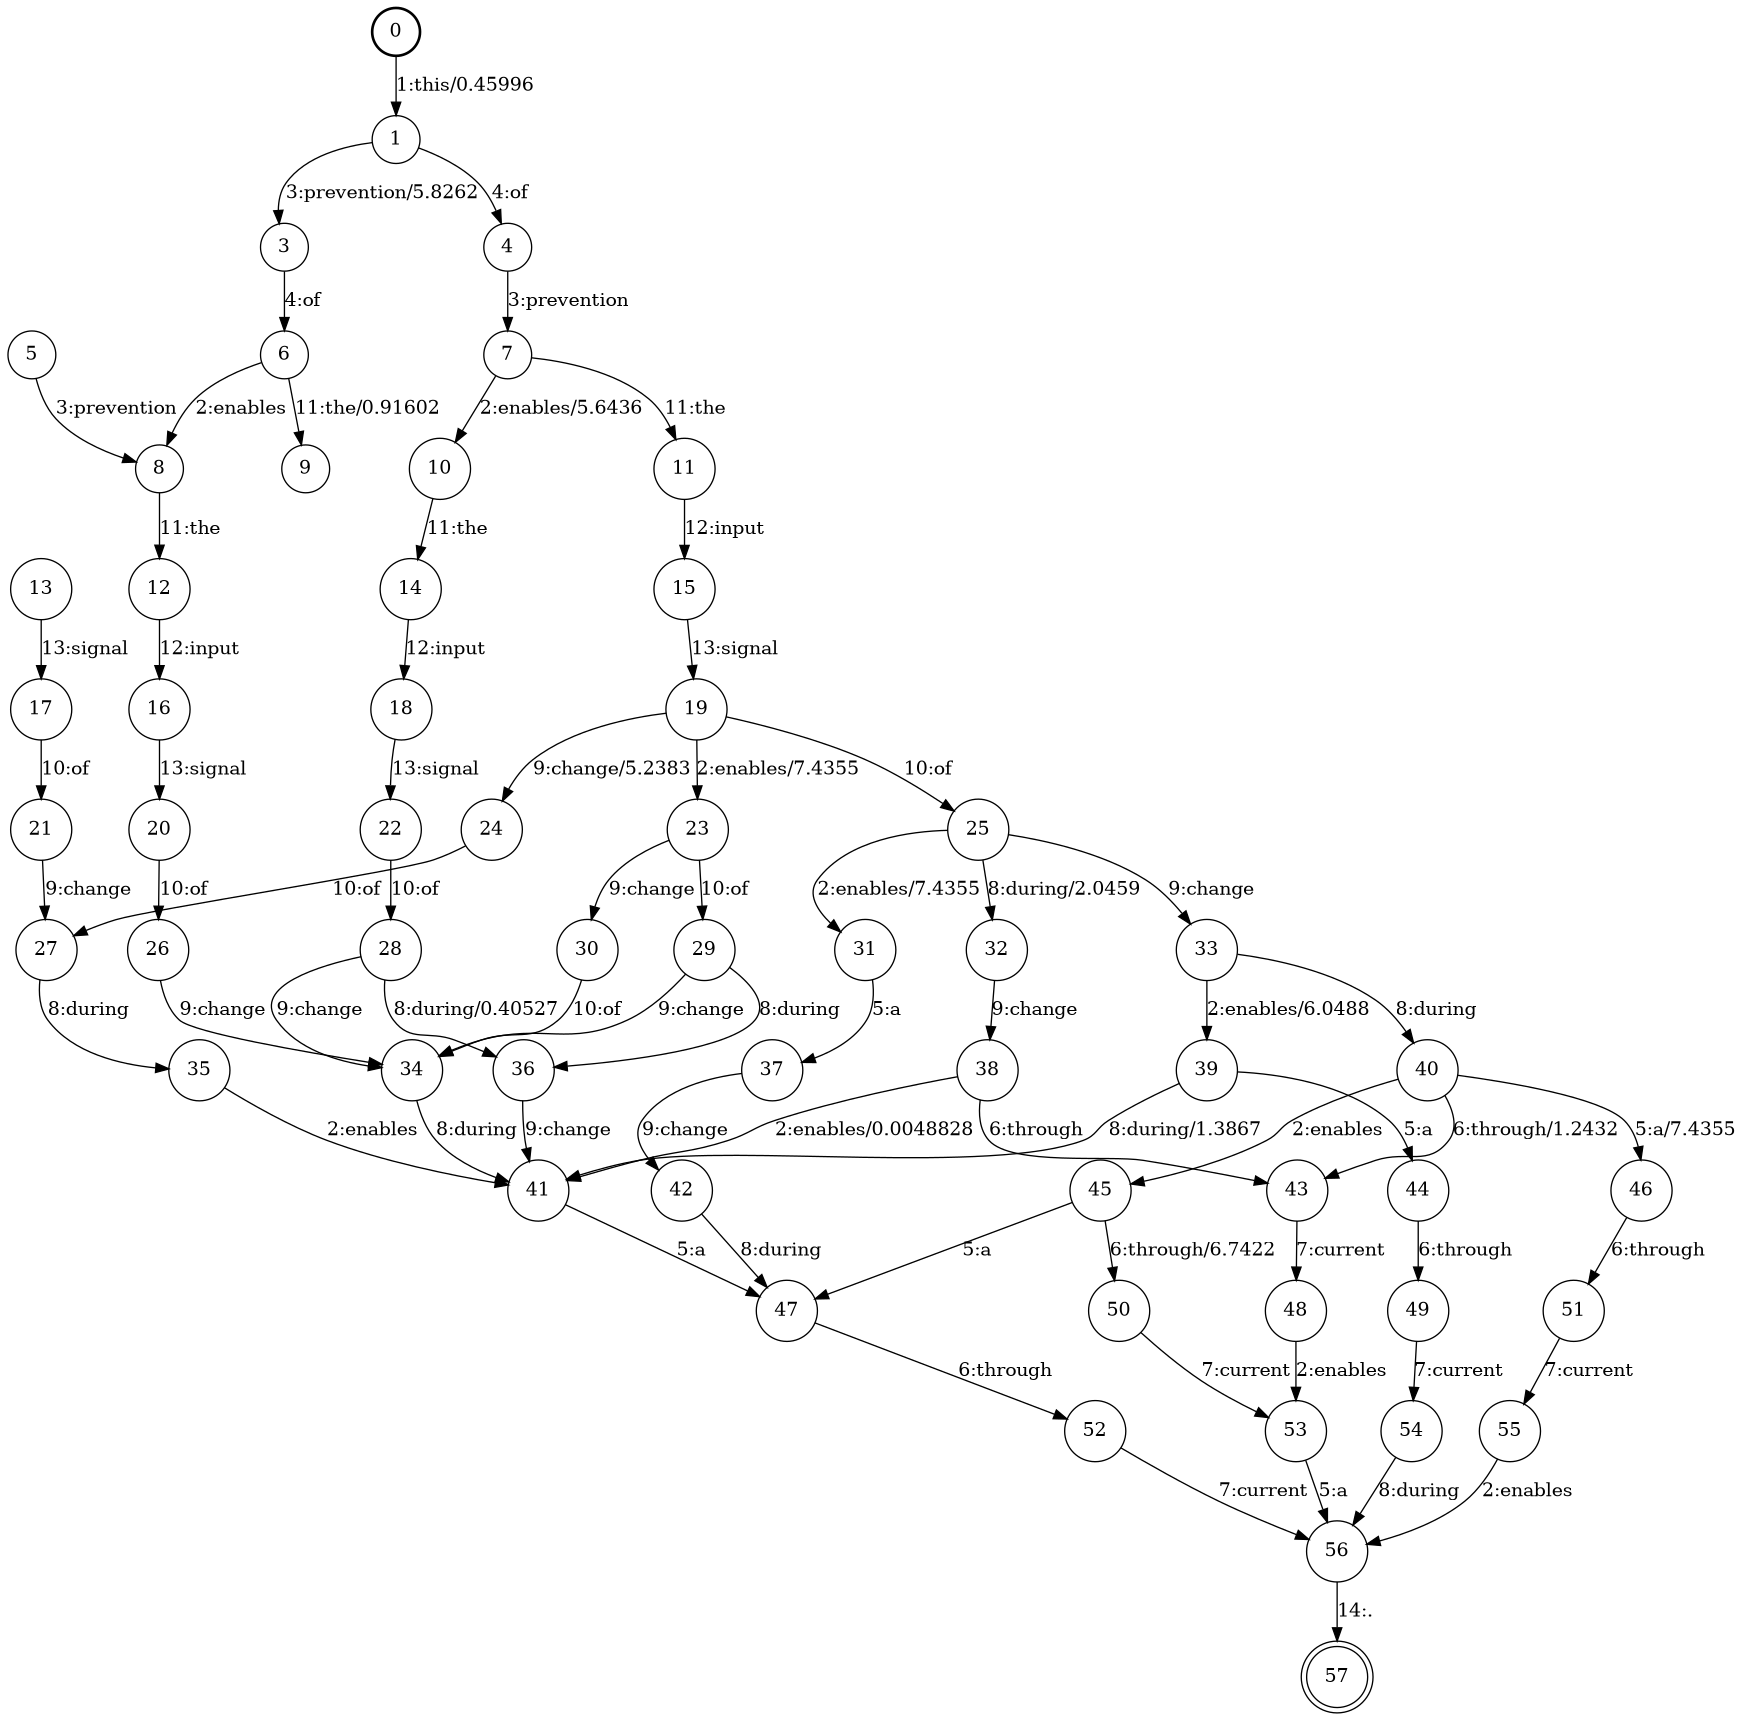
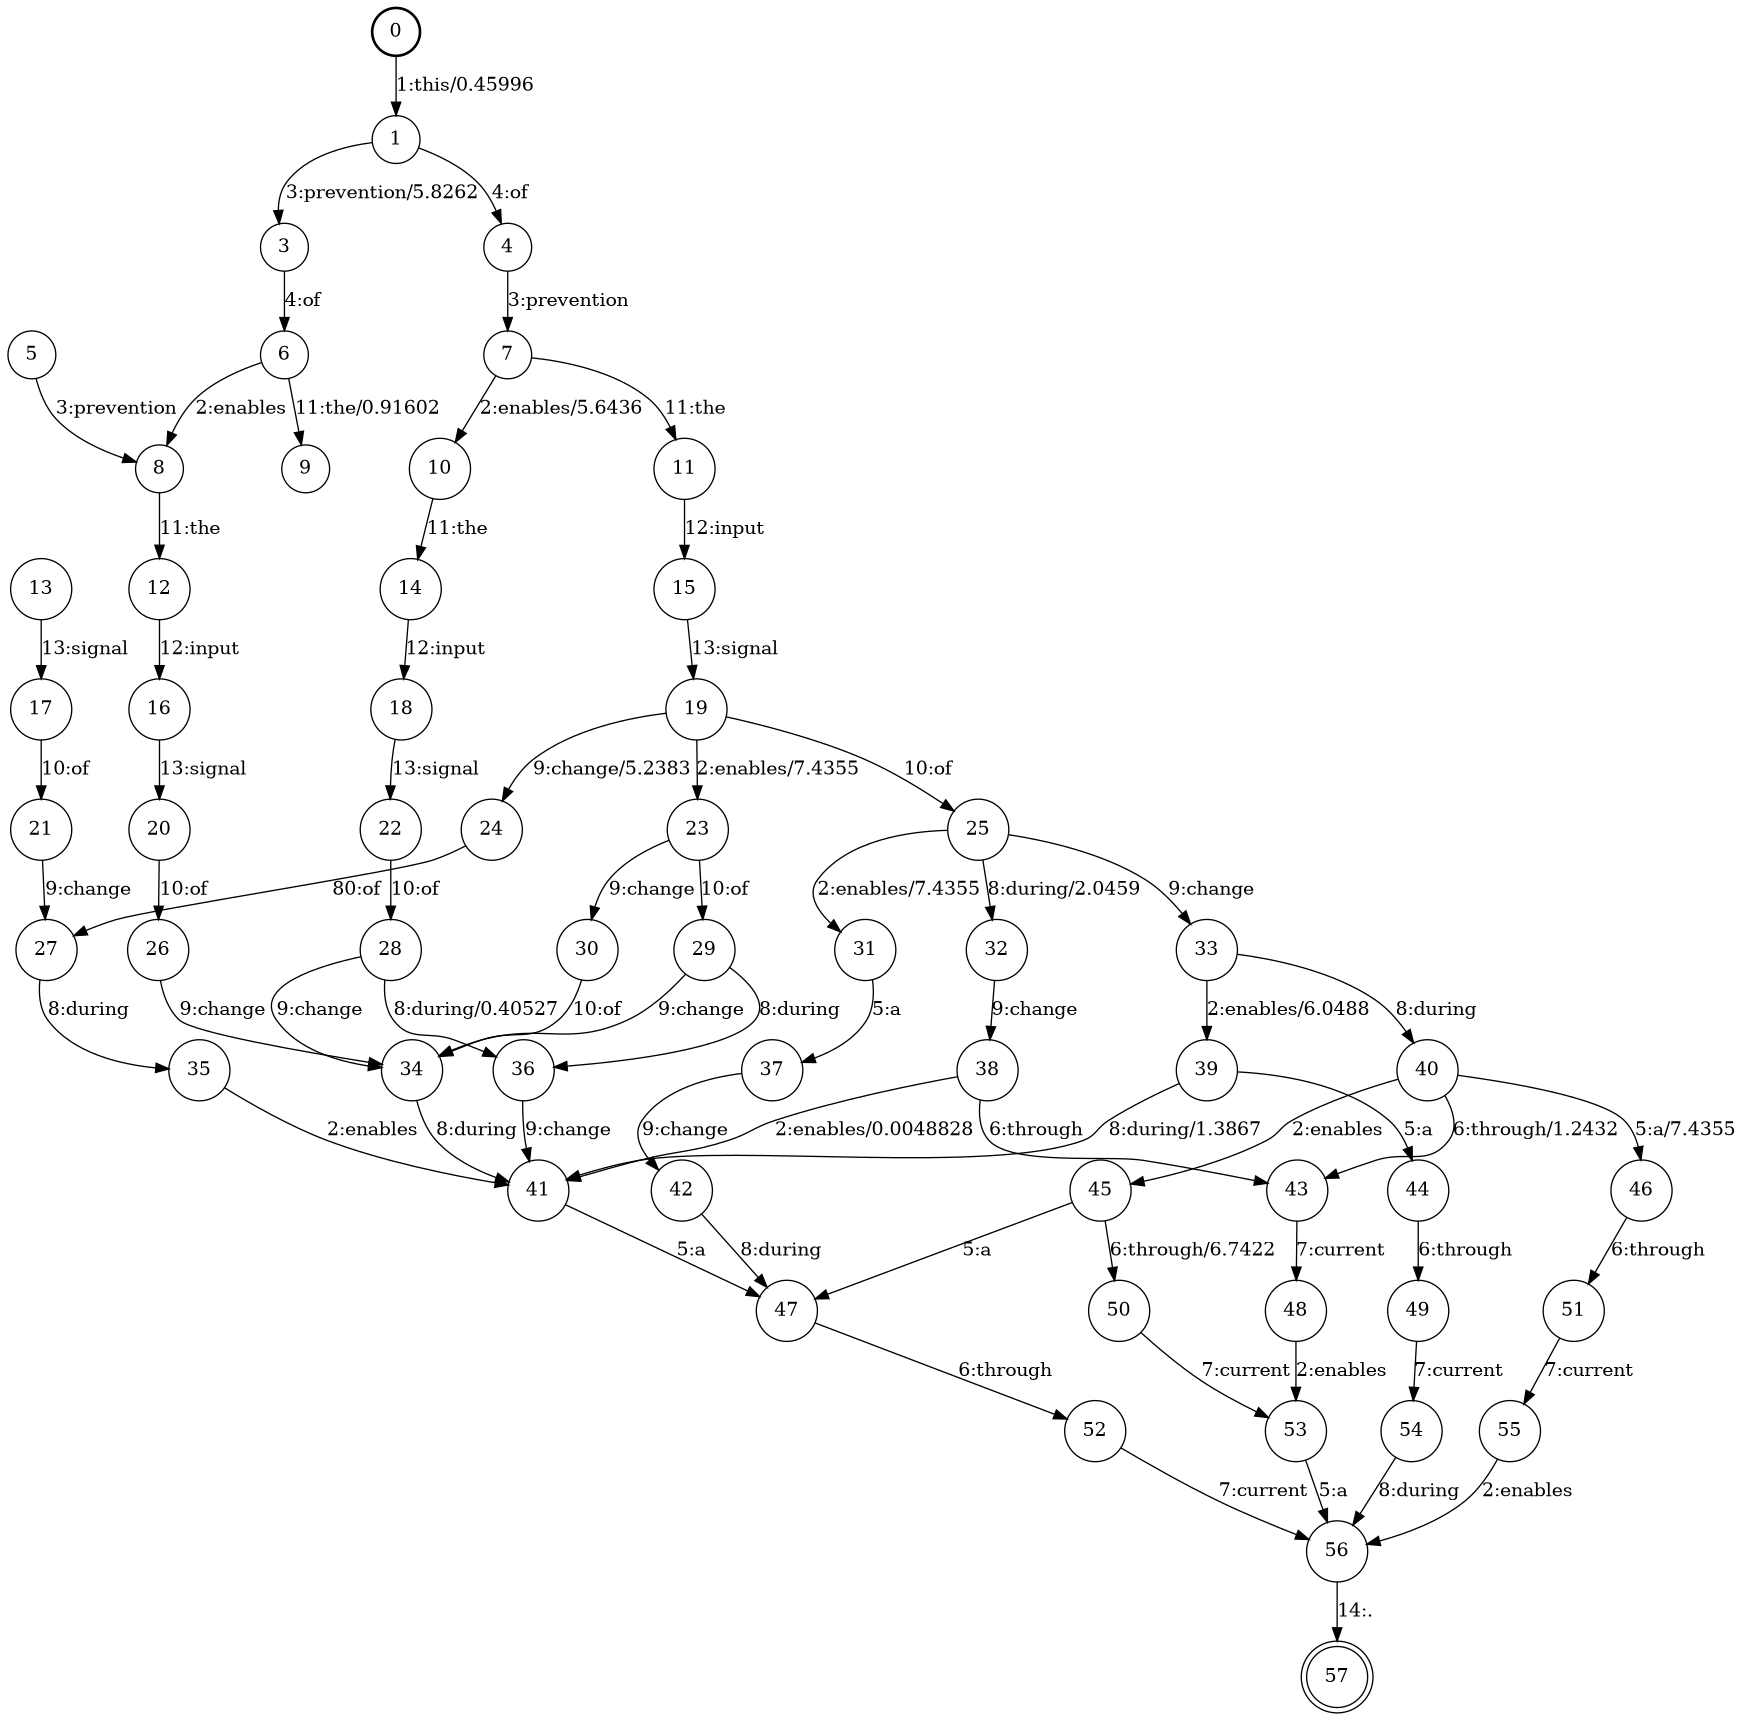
edge "24" -> "27": label "10:of" -> "80:of"
